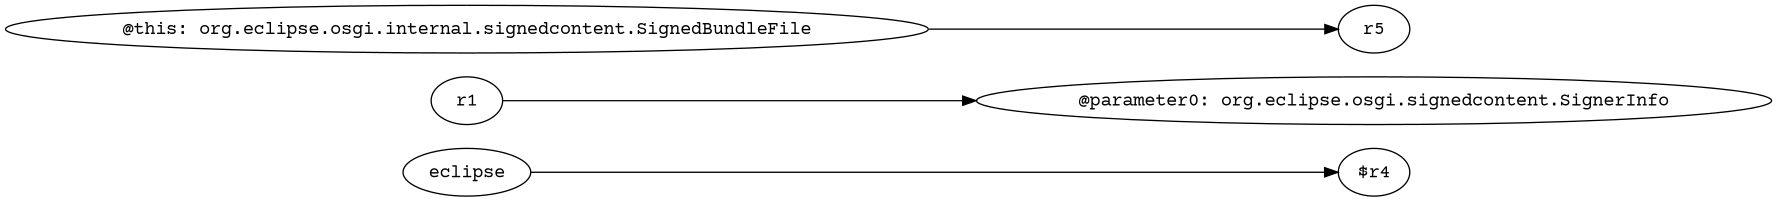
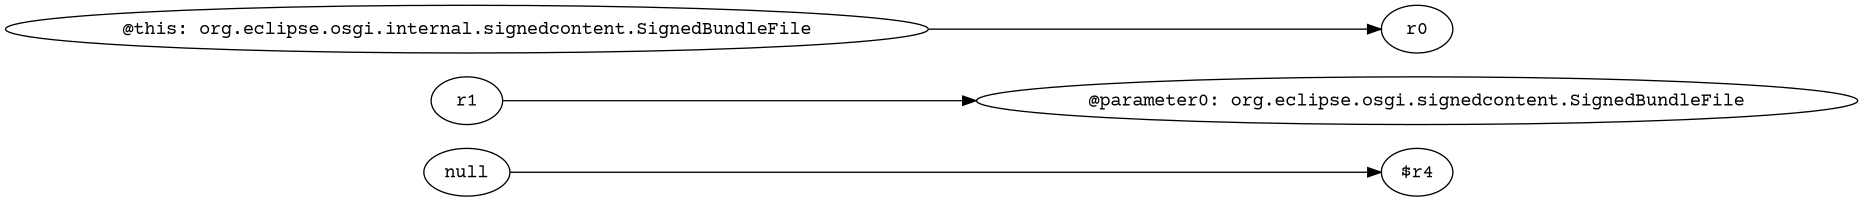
node "r5": label "r5" -> "r0"
node "@parameter0: org.eclipse.osgi.signedcontent.SignerInfo": label "@parameter0: org.eclipse.osgi.signedcontent.SignerInfo" -> "@parameter0: org.eclipse.osgi.signedcontent.SignedBundleFile"
node "eclipse": label "eclipse" -> "null"
